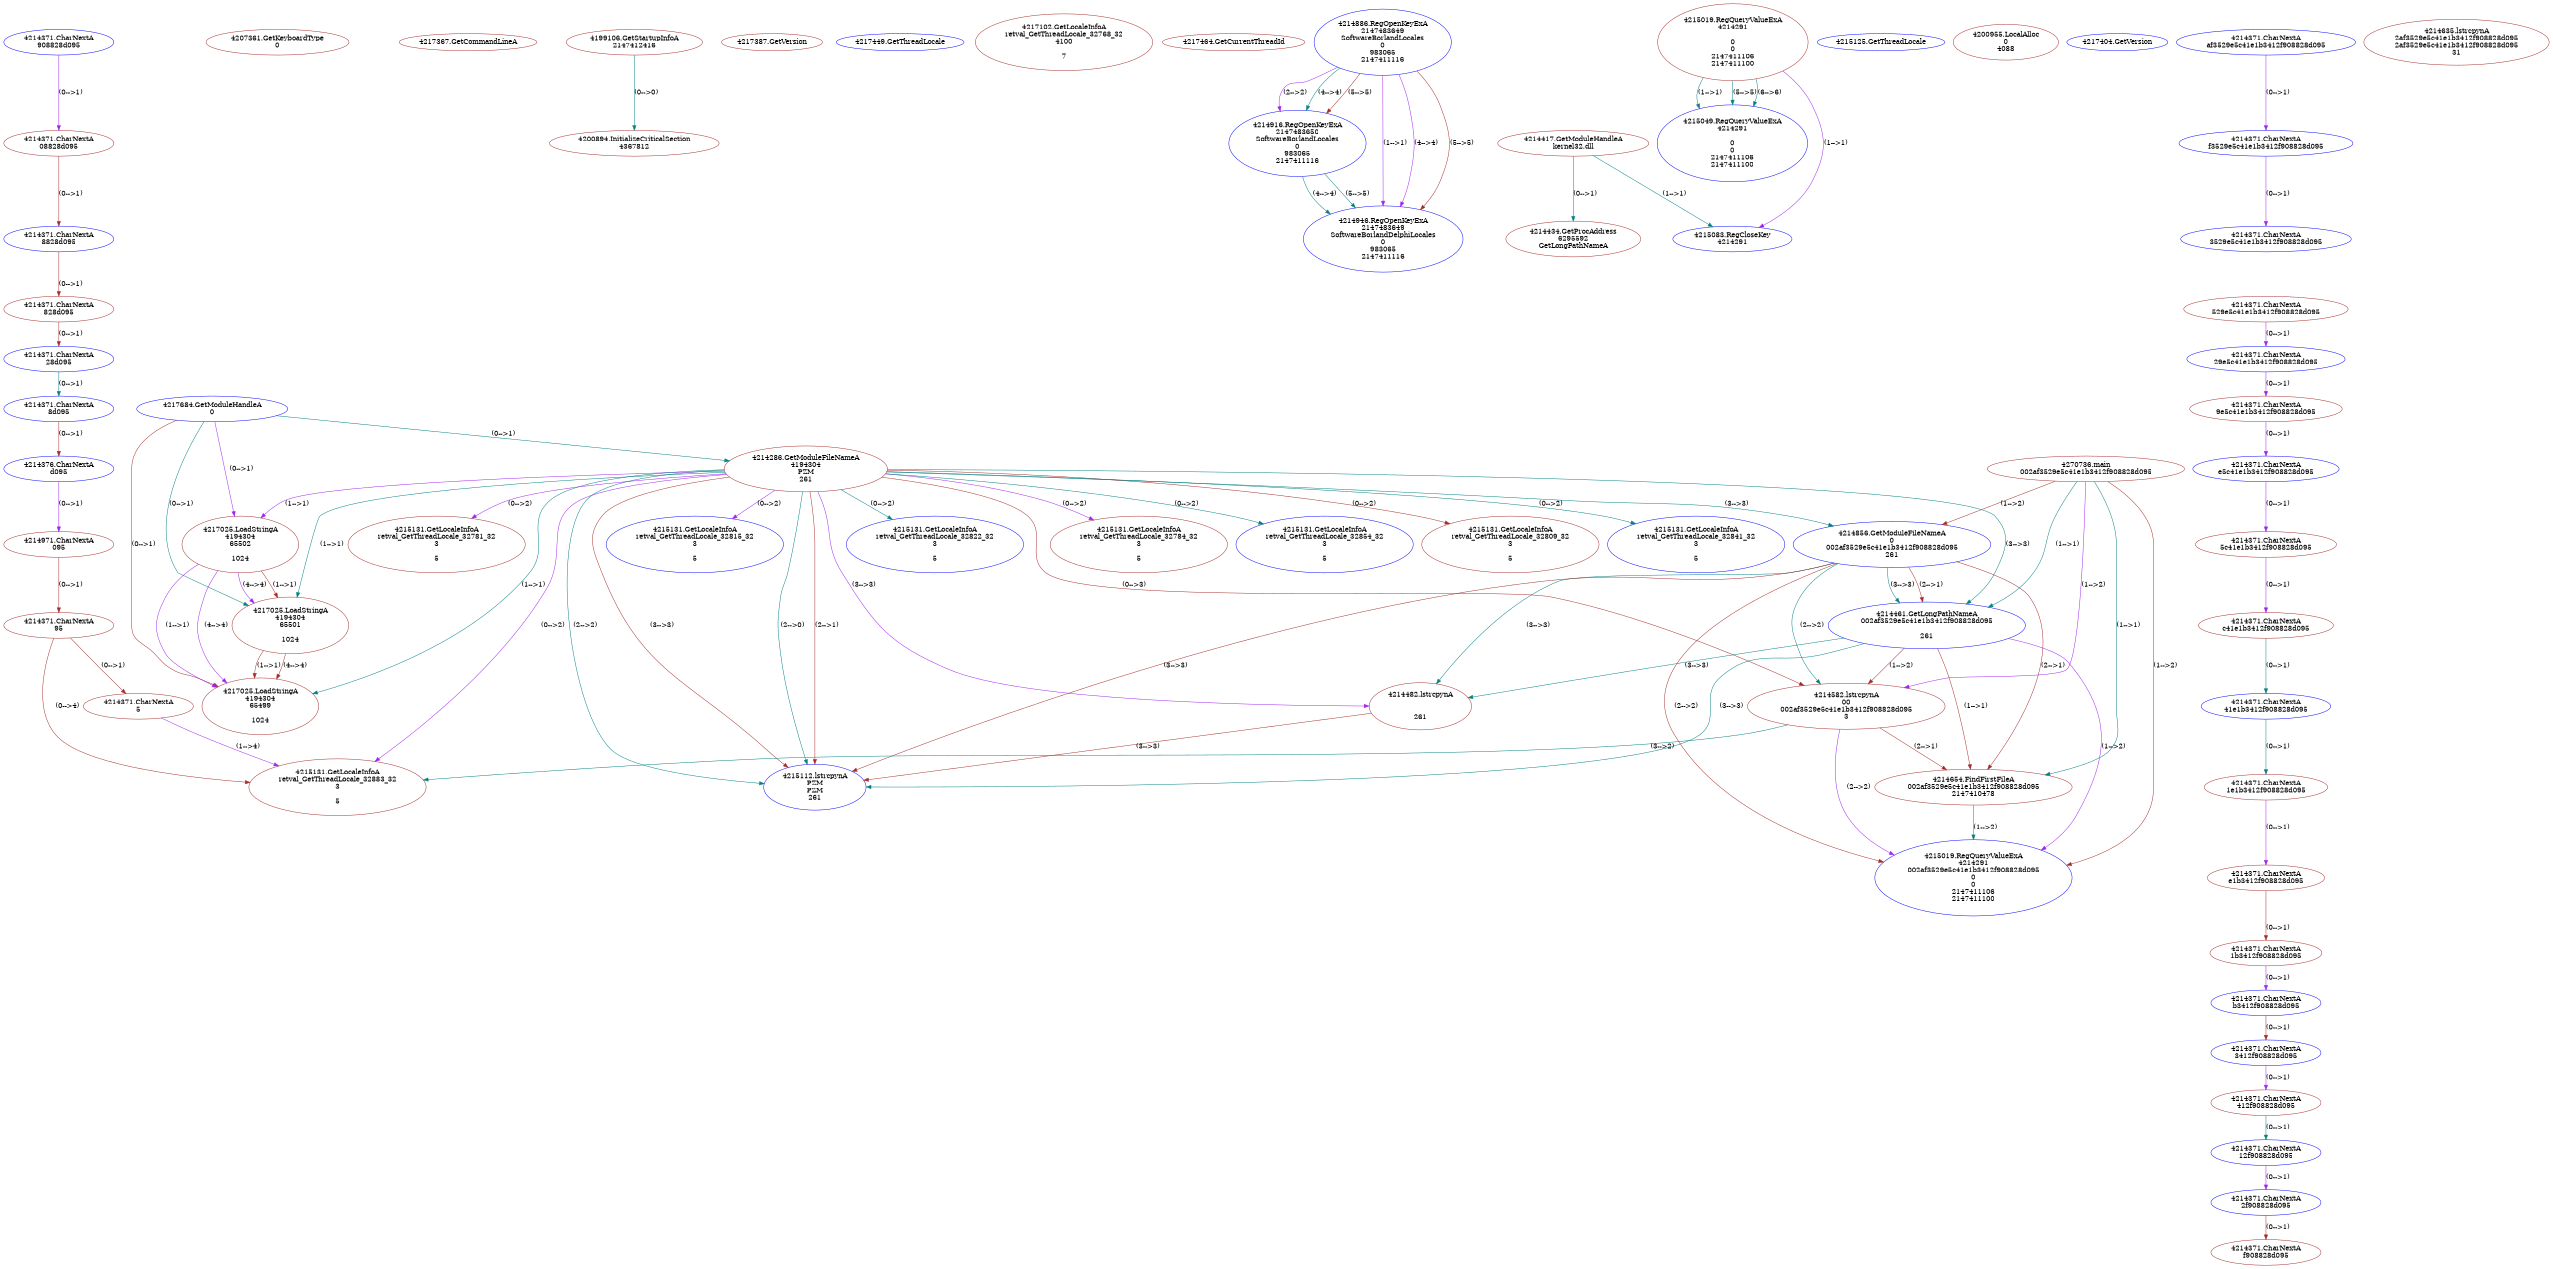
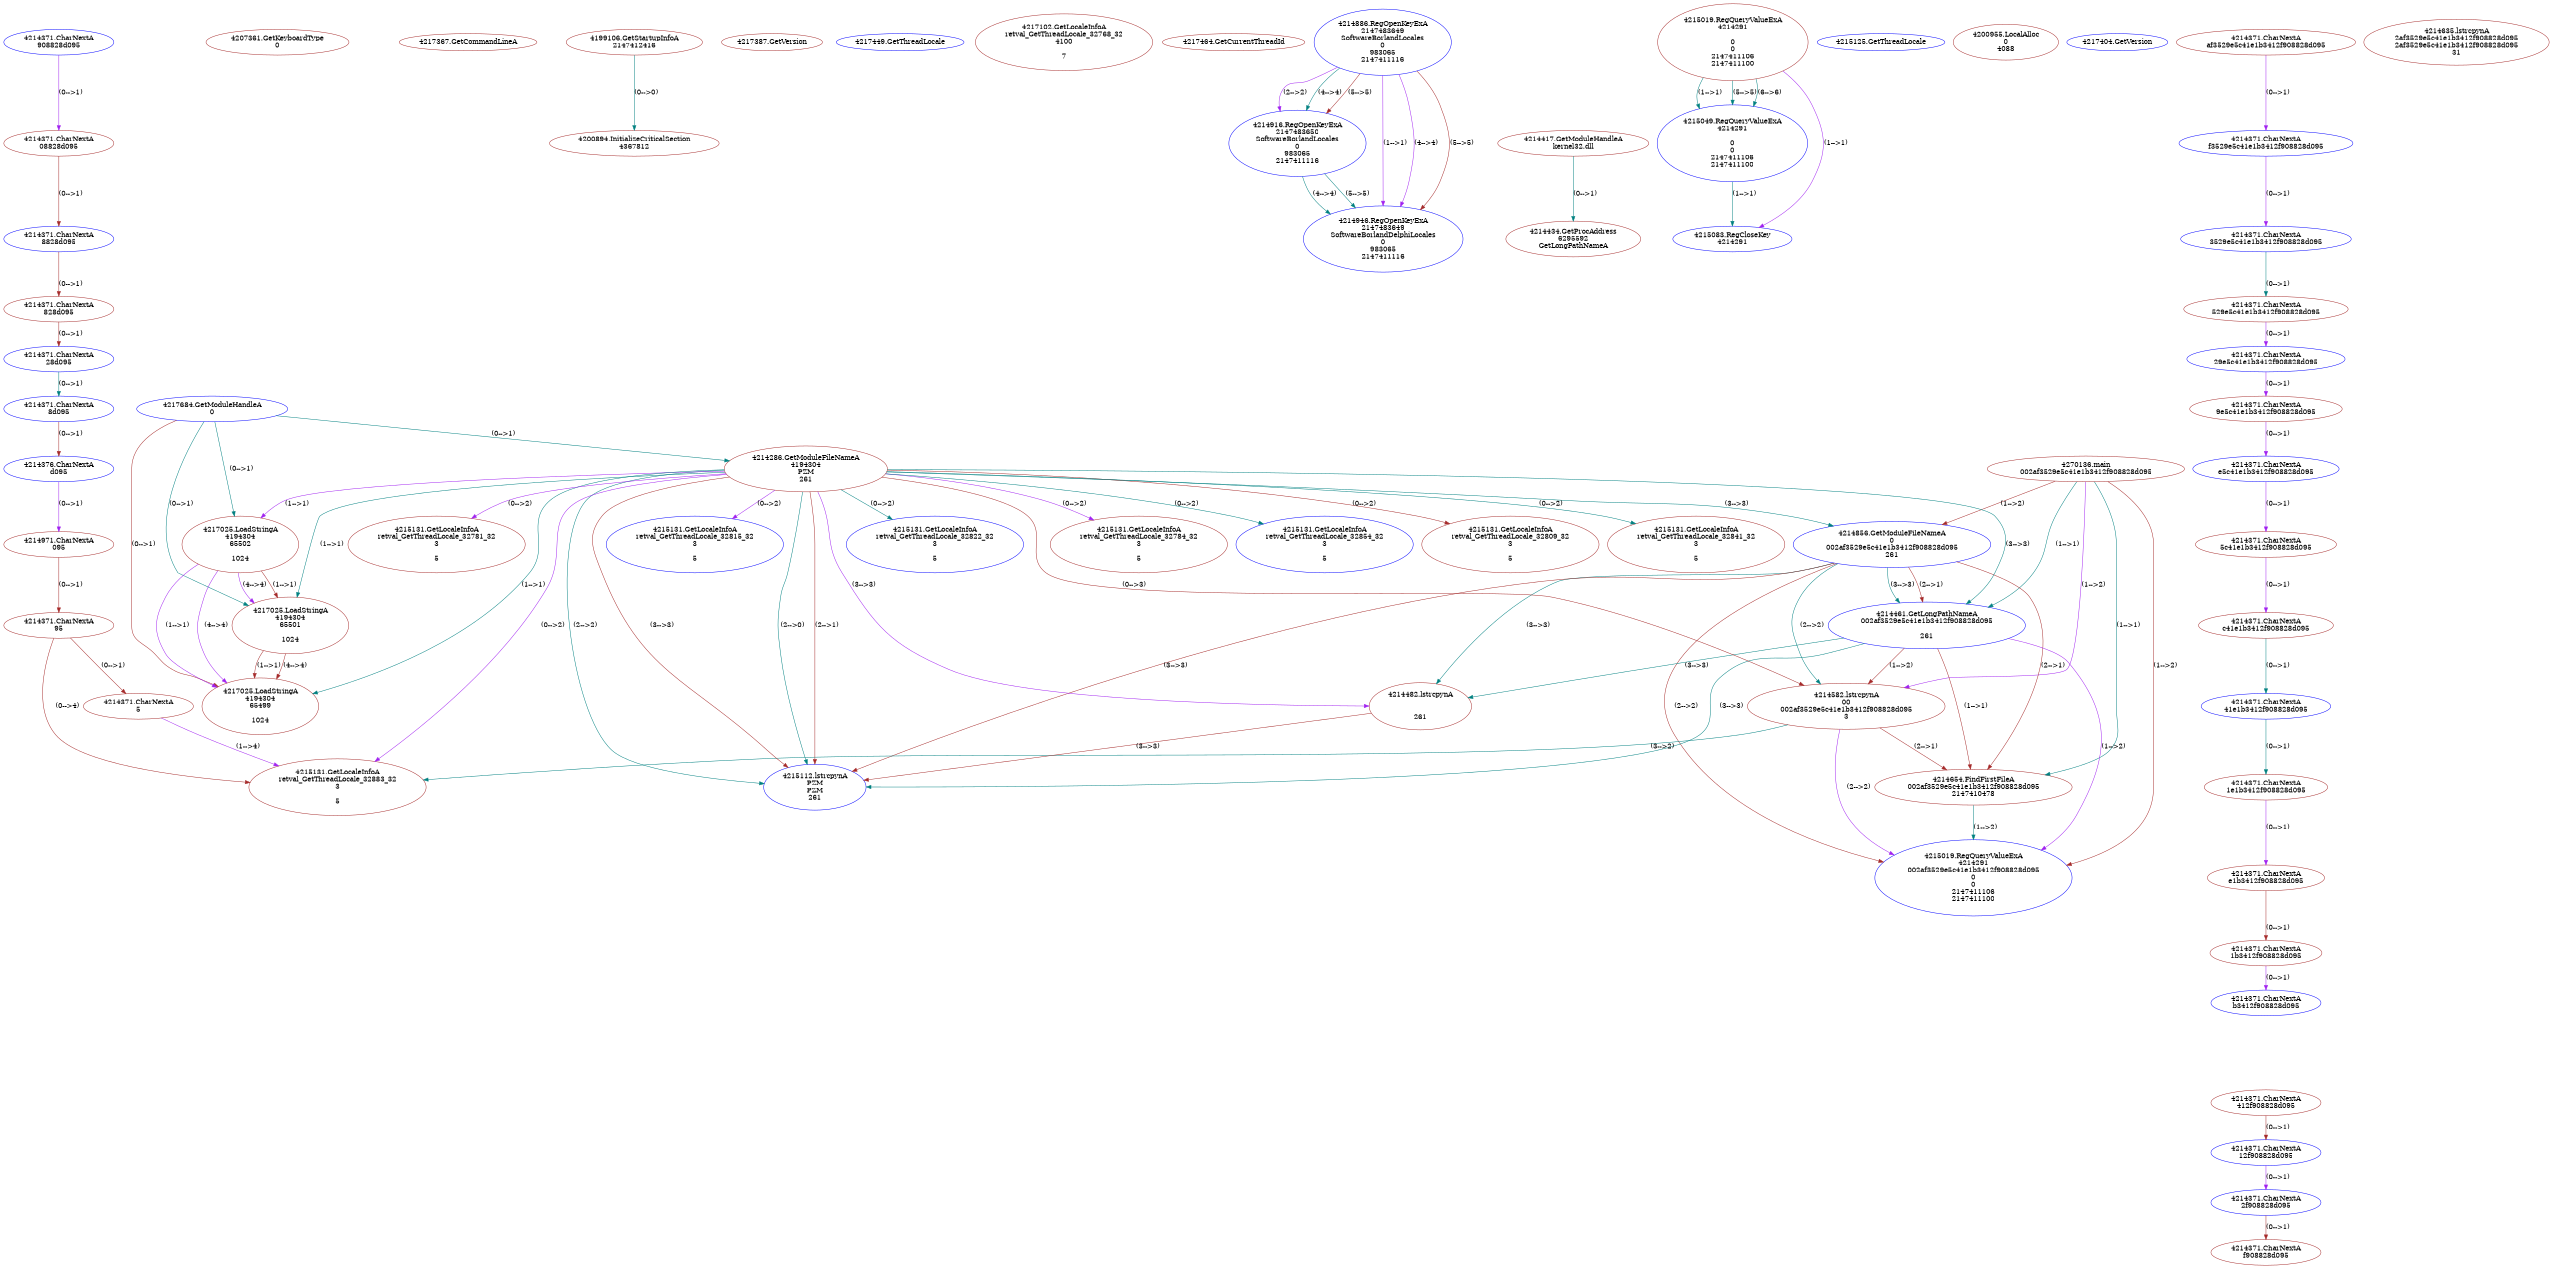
node "4214371.CharNextA af3529e5c41e1b3412f908828d095": color blue -> brown
edge "4214417.GetModuleHandleA kernel32.dll" -> "4215083.RegCloseKey 4214291": now "4215049.RegQueryValueExA 4214291 0 0 2147411106 2147411100" -> "4215083.RegCloseKey 4214291"
edge "4214371.CharNextA 3529e5c41e1b3412f908828d095" -> "4214371.CharNextA 529e5c41e1b3412f908828d095": added, label "(0-->1)"
edge "4217684.GetModuleHandleA 0" -> "4217025.LoadStringA 4194304 65502 1024": color purple -> teal
node "4270736.main 002af3529e5c41e1b3412f908828d095": label "4270736.main 002af3529e5c41e1b3412f908828d095" -> "4270136.main 002af3529e5c41e1b3412f908828d095"
node "4215131.GetLocaleInfoA retval_GetThreadLocale_32841_32 3 5": color blue -> brown
node "4214371.CharNextA 3412f908828d095": removed
edge "4214371.CharNextA 412f908828d095" -> "4214371.CharNextA 12f908828d095": color teal -> brown
